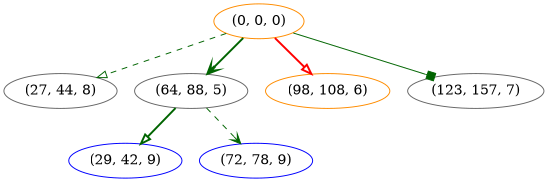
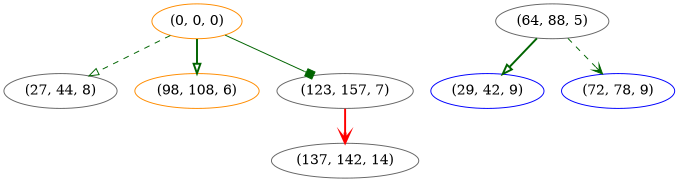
edge "(0, 0, 0)" -> "(64, 88, 5)": removed
edge "(0, 0, 0)" -> "(98, 108, 6)": color red -> darkgreen
node "(137, 142, 14)": added
